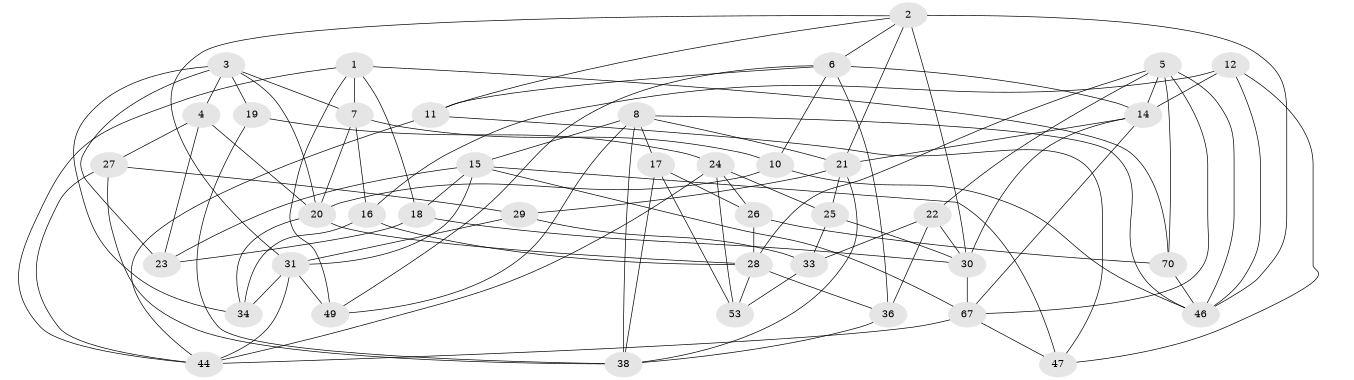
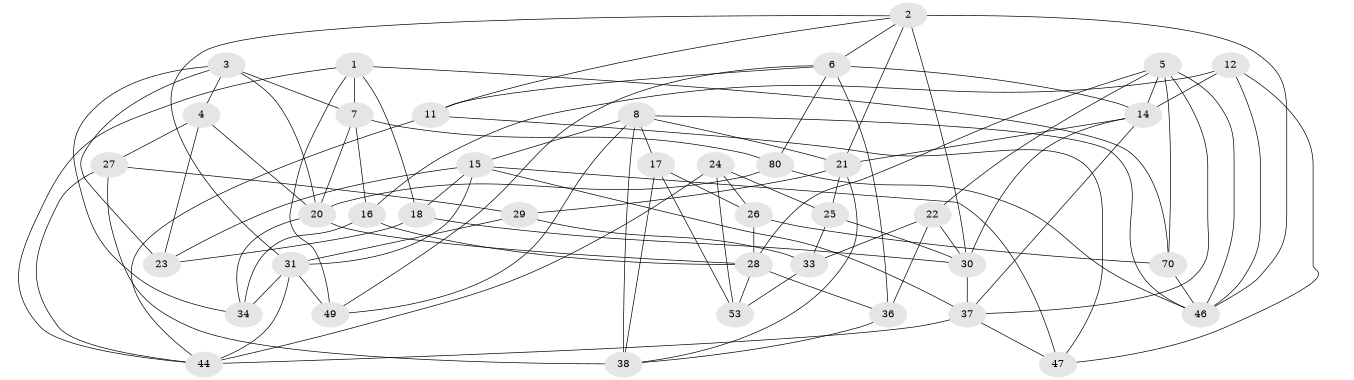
node "19": removed
node "10": label "10" -> "80"
node "67": label "67" -> "37"
